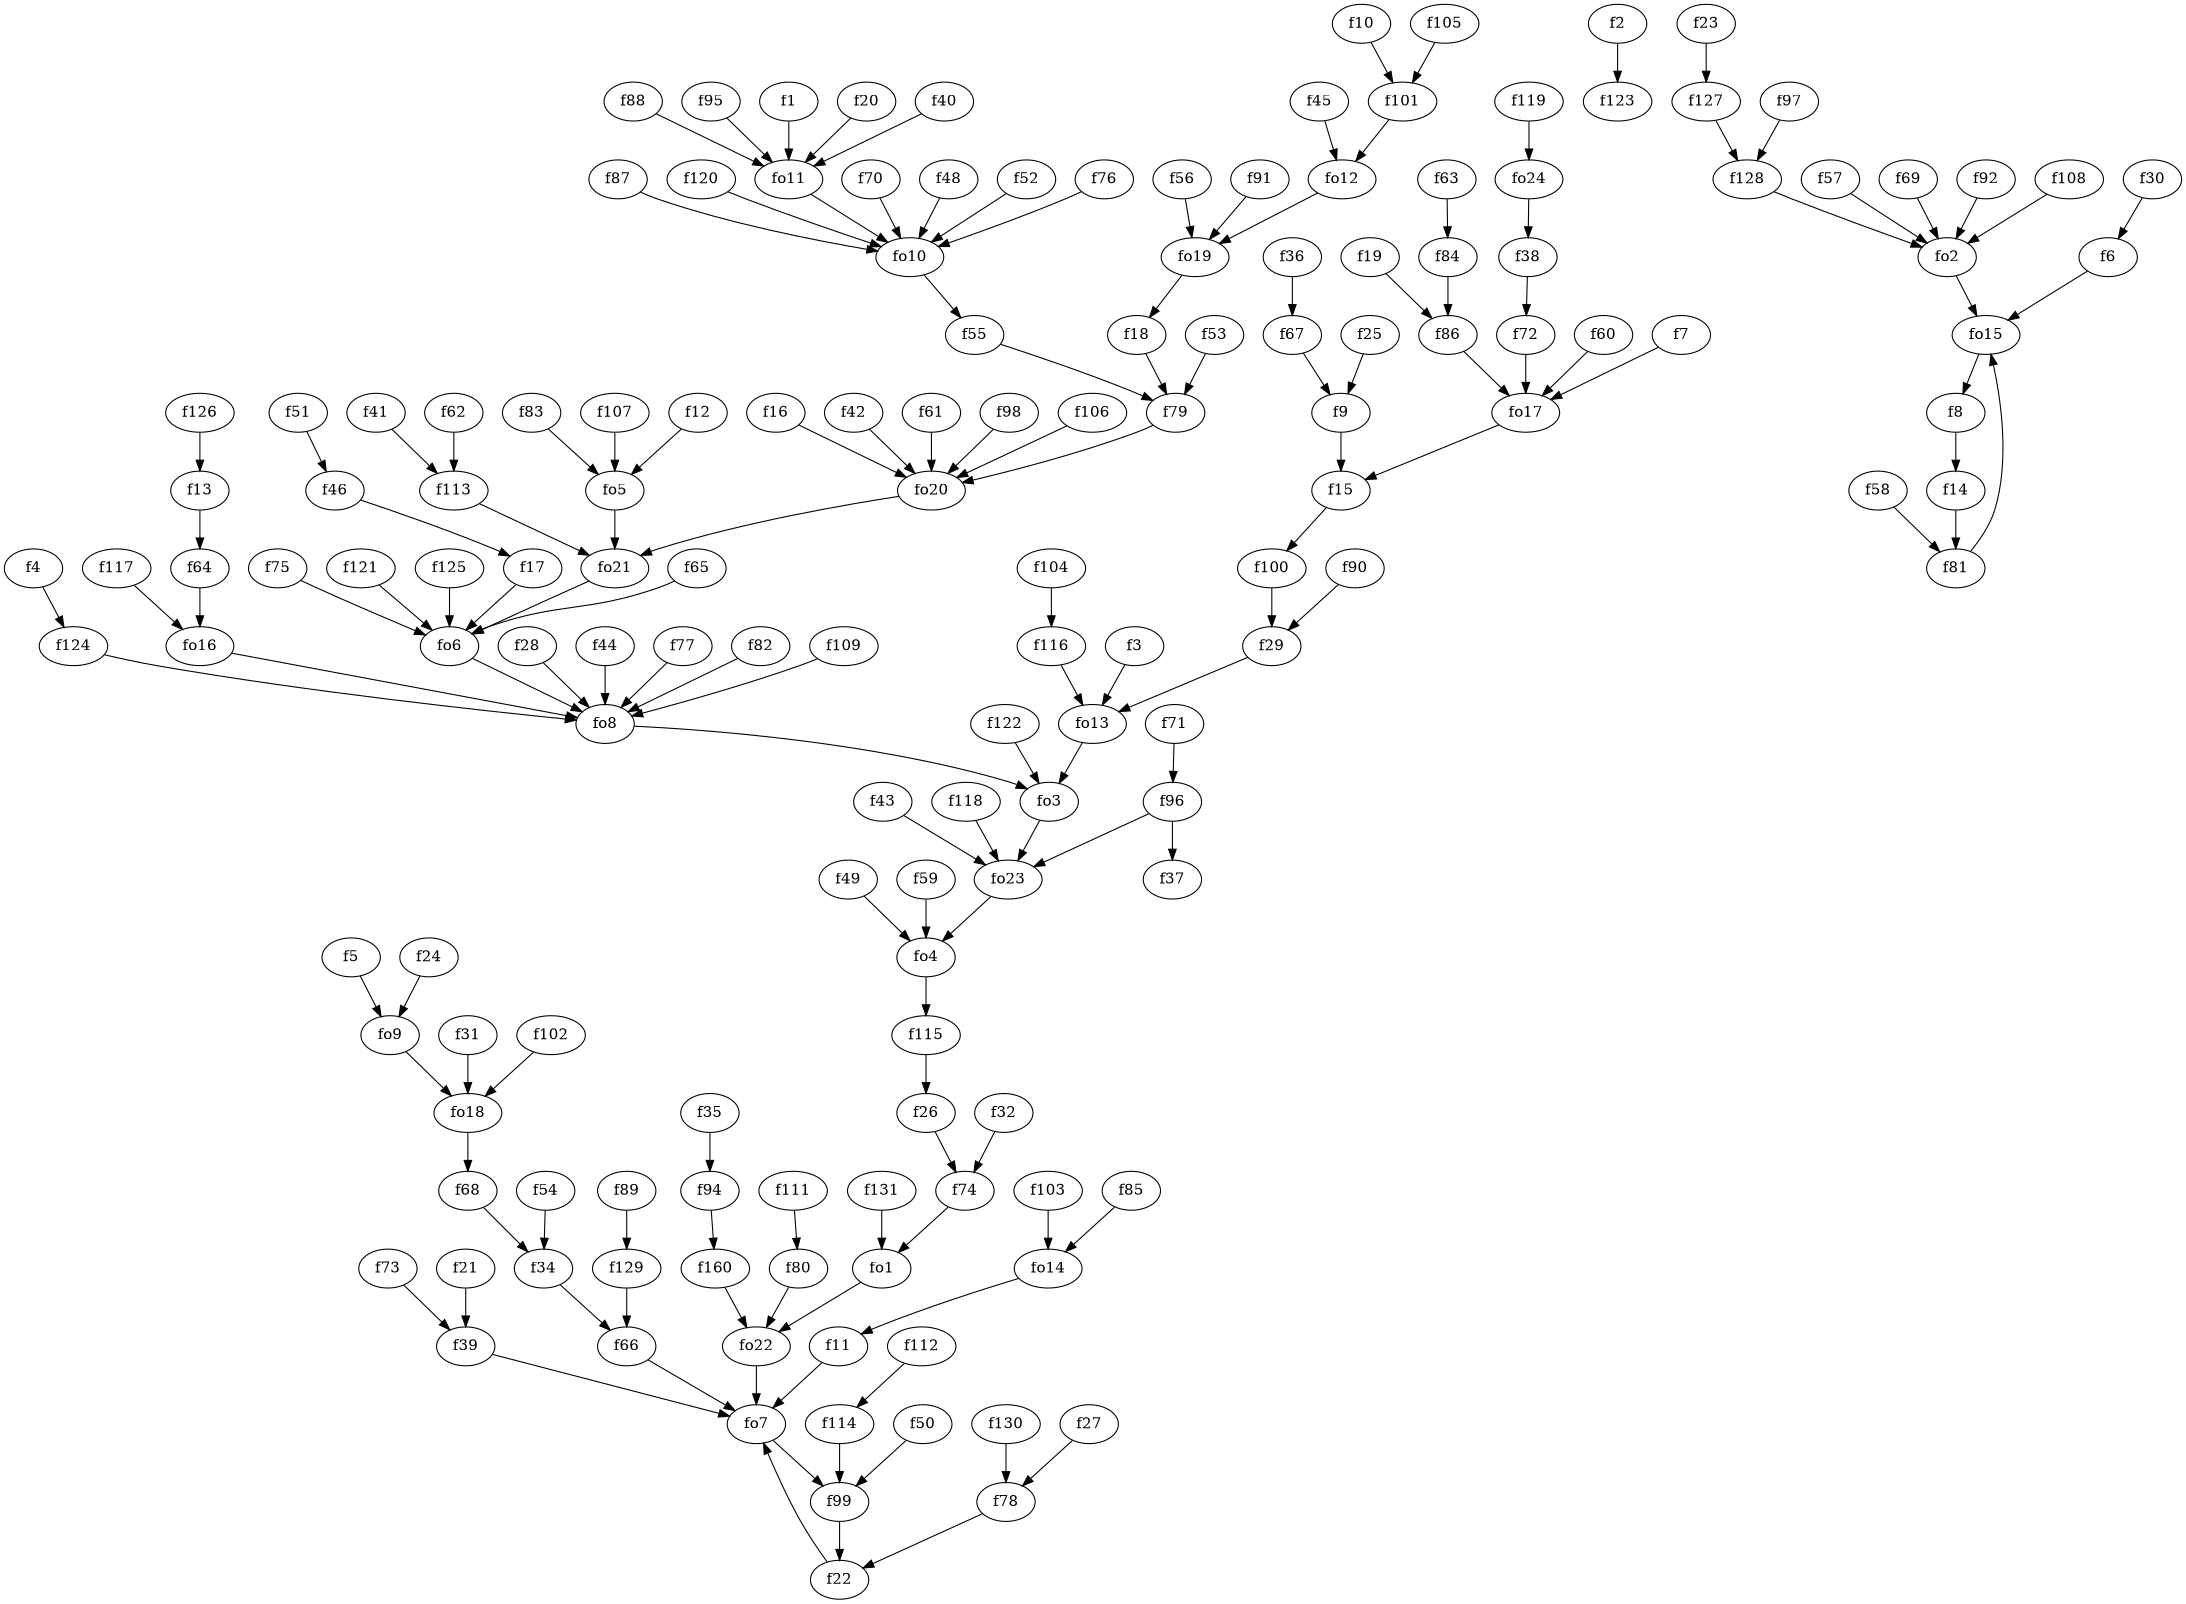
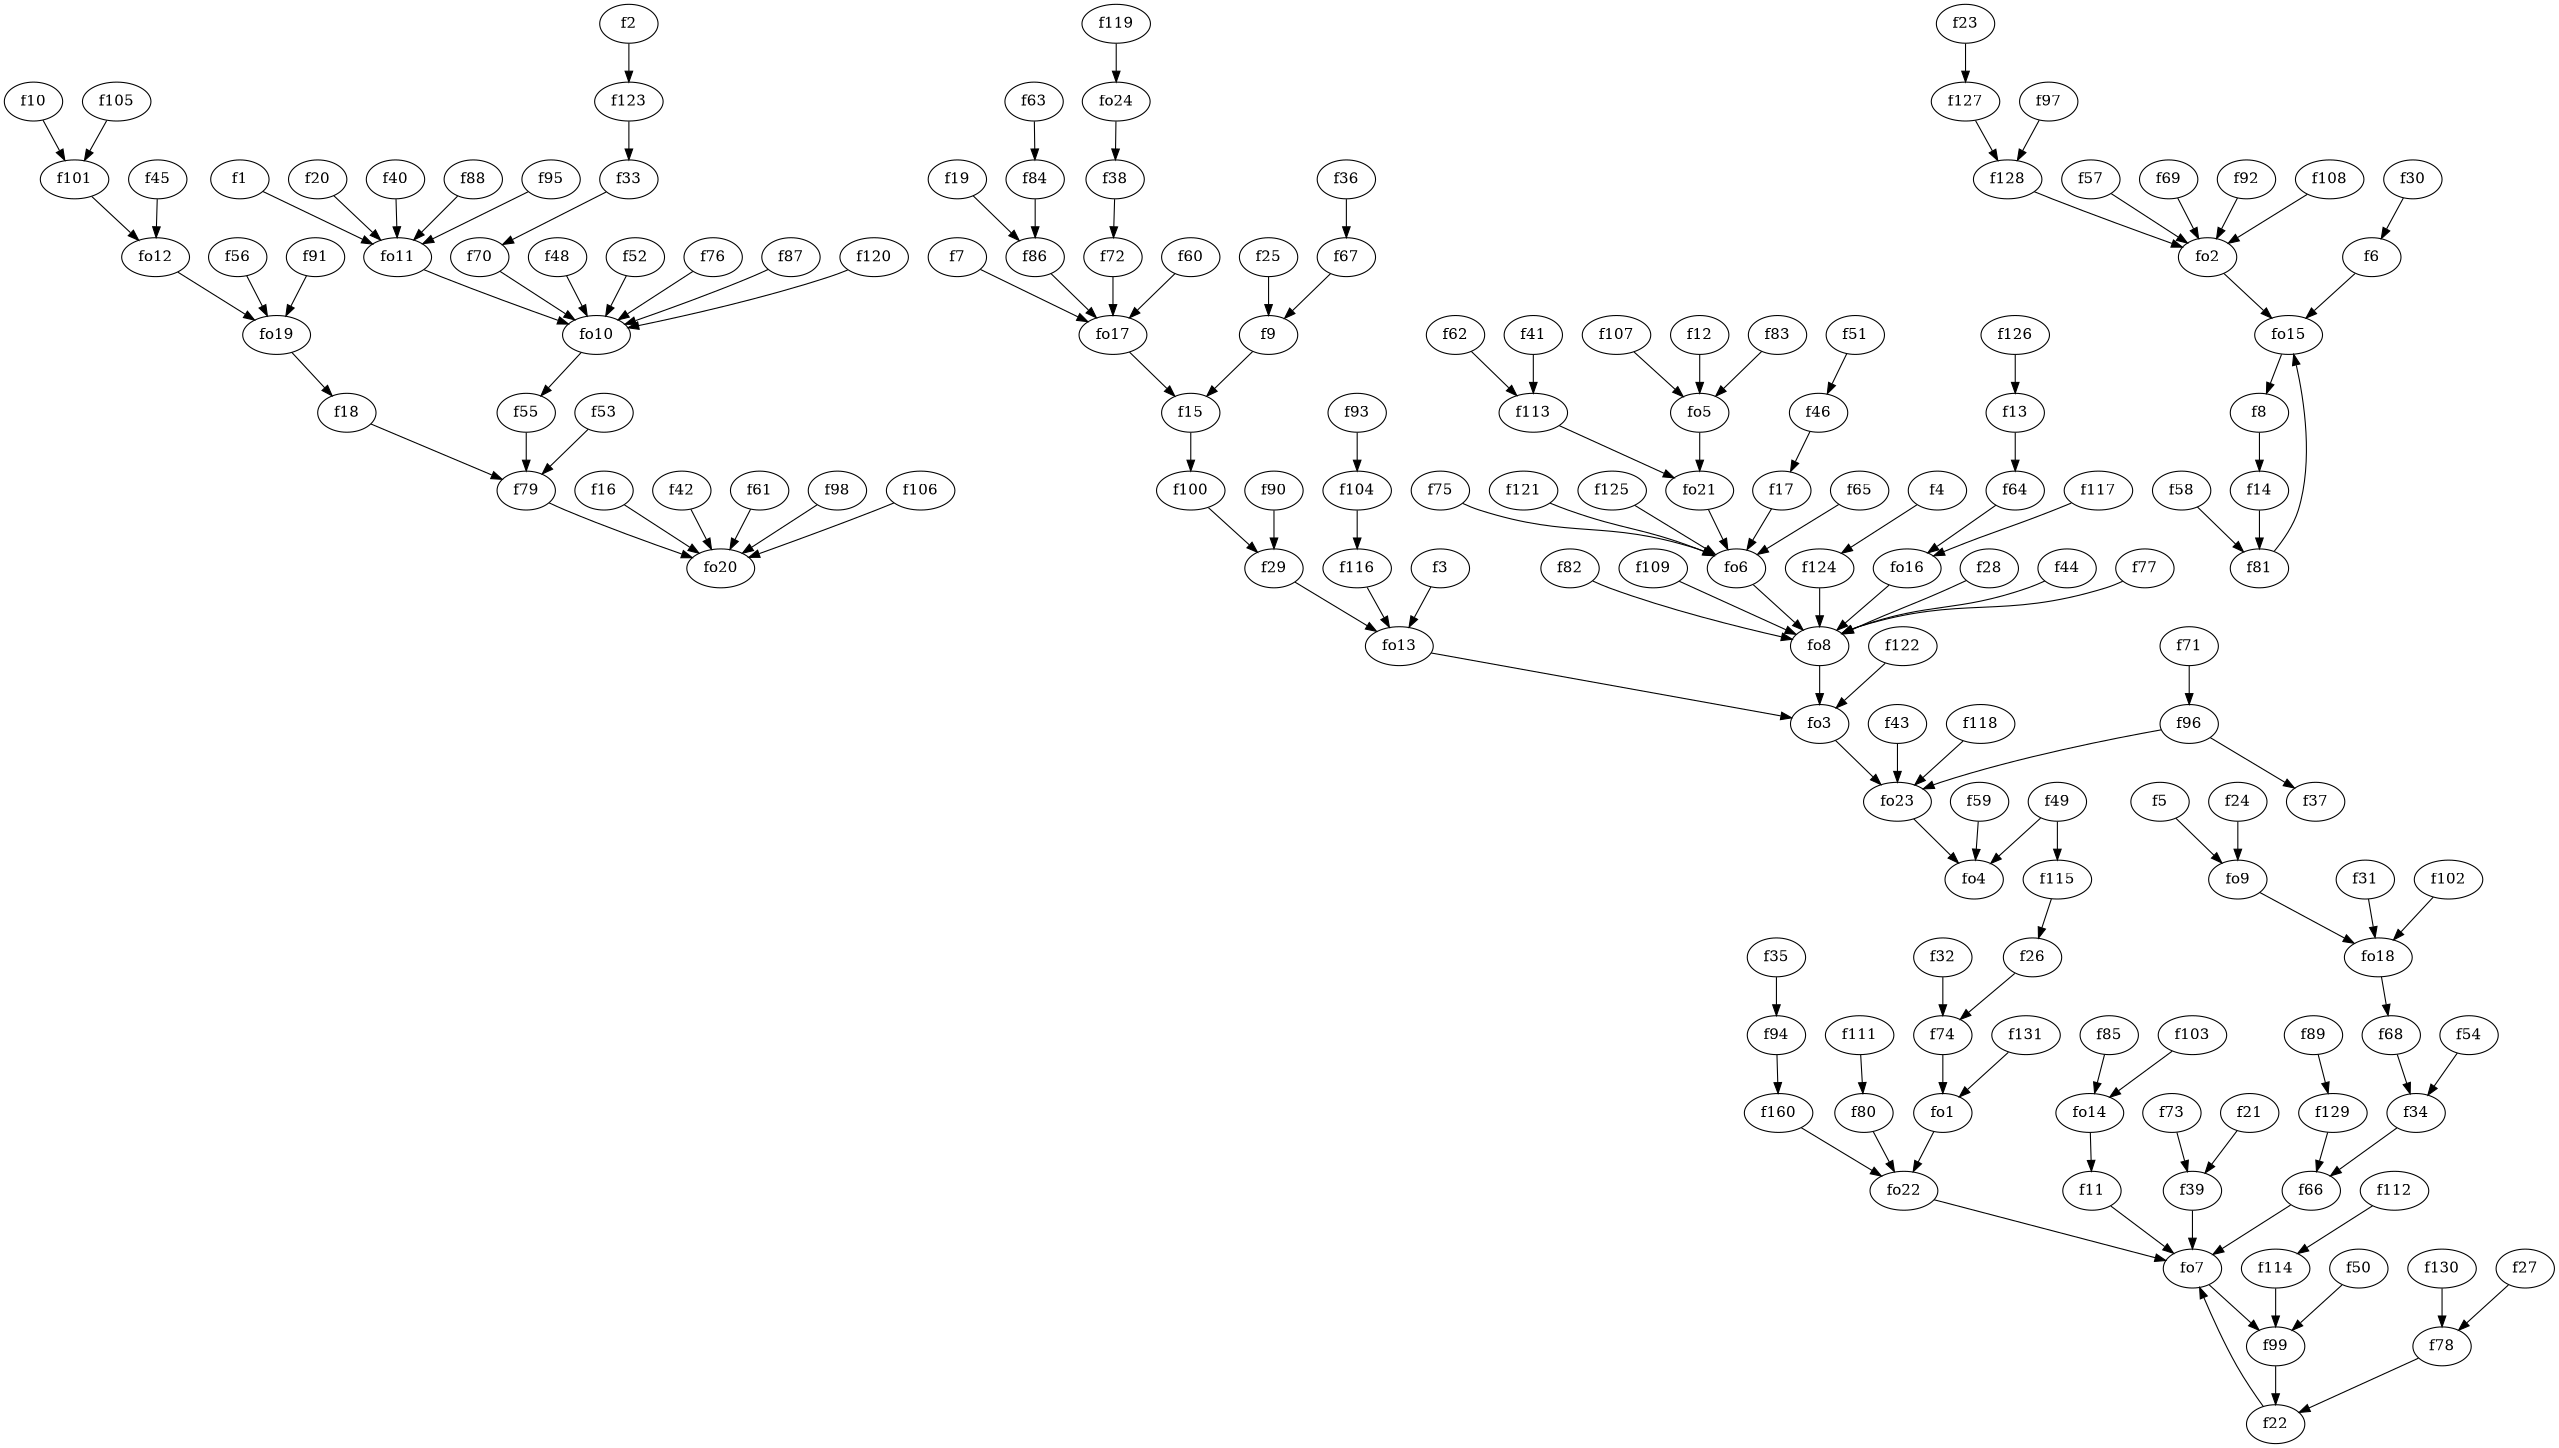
node "f33": added
node "f93": added
edge "fo20" -> "fo21": removed
edge "fo4" -> "f115": now "f49" -> "f115"
